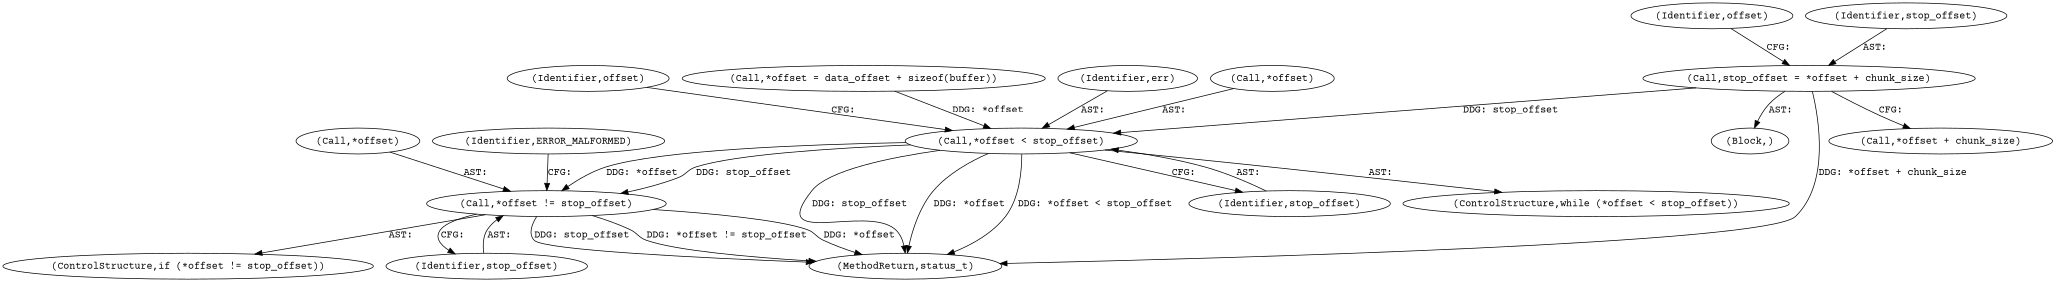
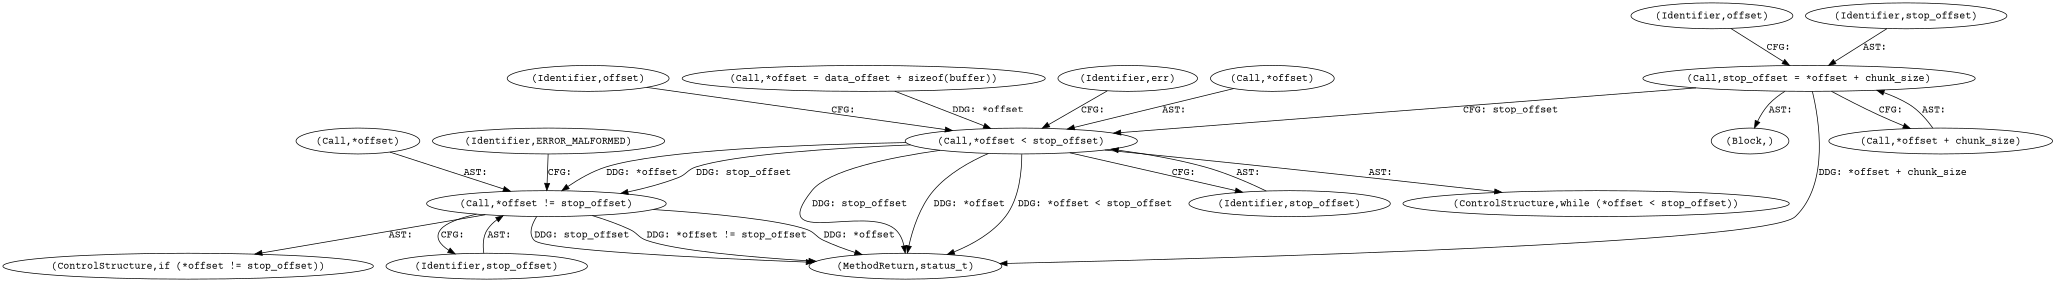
edge "(Call,*offset + chunk_size)" -> "(Call,stop_offset = *offset + chunk_size)": added, label "AST:"
edge "(Identifier,err)" -> "(Call,*offset < stop_offset)": label "AST: " -> "CFG: "
edge "(Call,stop_offset = *offset + chunk_size)" -> "(Call,*offset < stop_offset)": label "DDG: stop_offset" -> "CFG: stop_offset"
